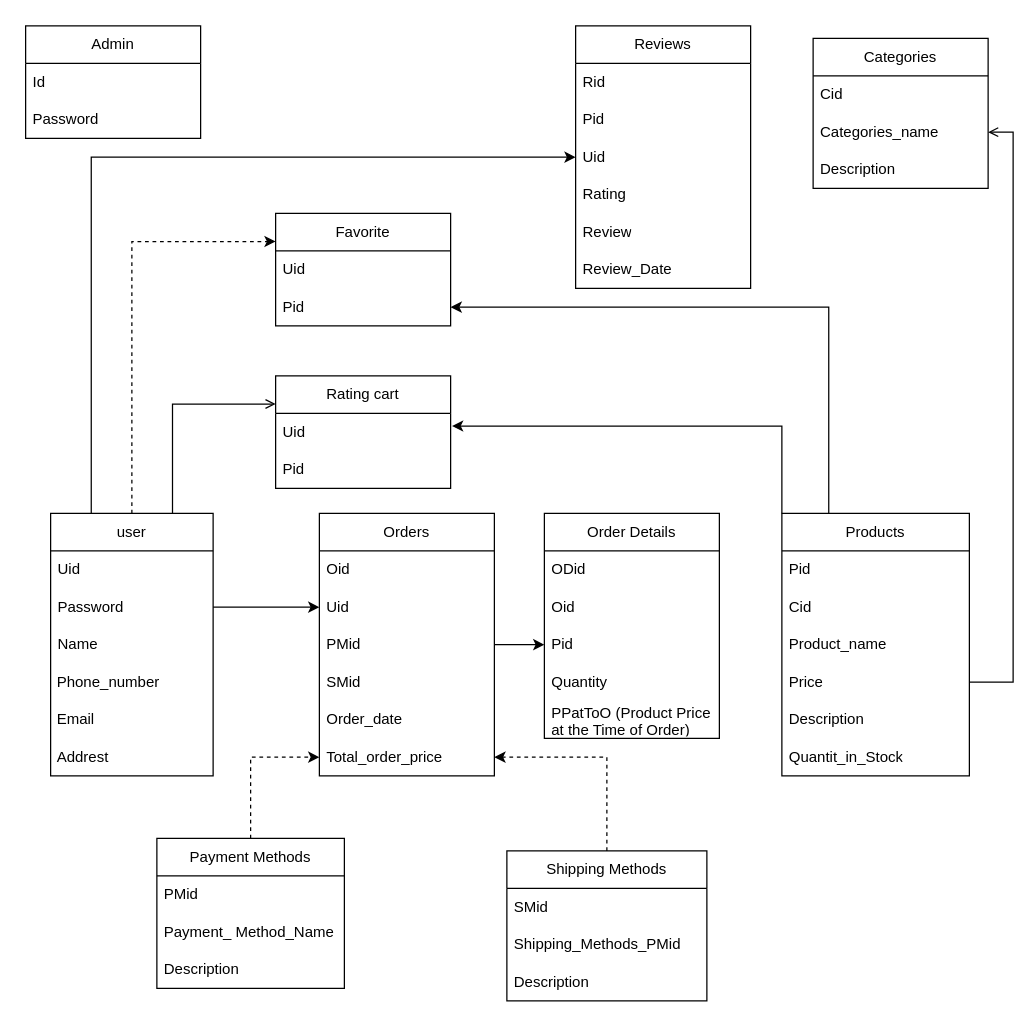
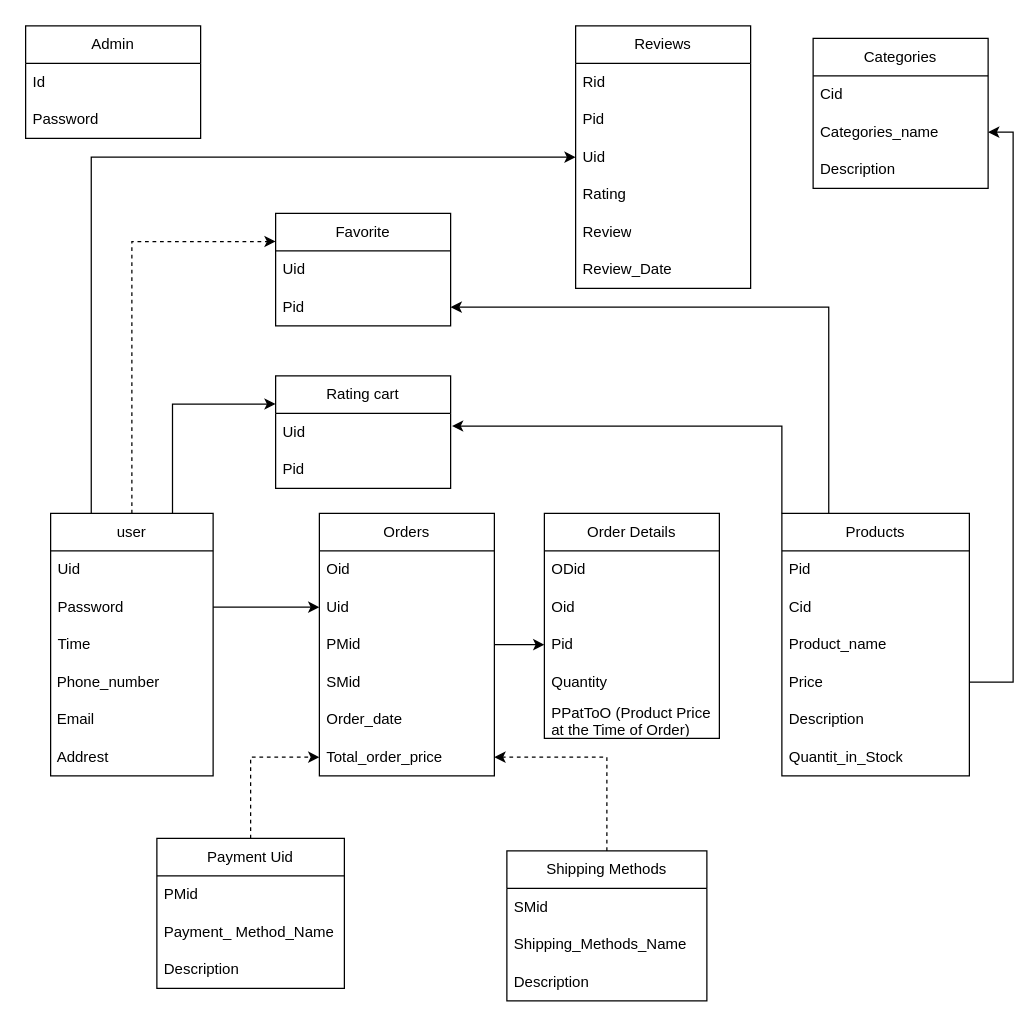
edge "Price" -> "Categories_name": arrowhead open -> classic
edge "user" -> "Rating cart": arrowhead open -> classic
node "Name": label "Name" -> "Time"
node "Payment Methods": label "Payment Methods" -> "Payment Uid"
node "Shipping_Methods_PMid": label "Shipping_Methods_PMid" -> "Shipping_Methods_Name"
